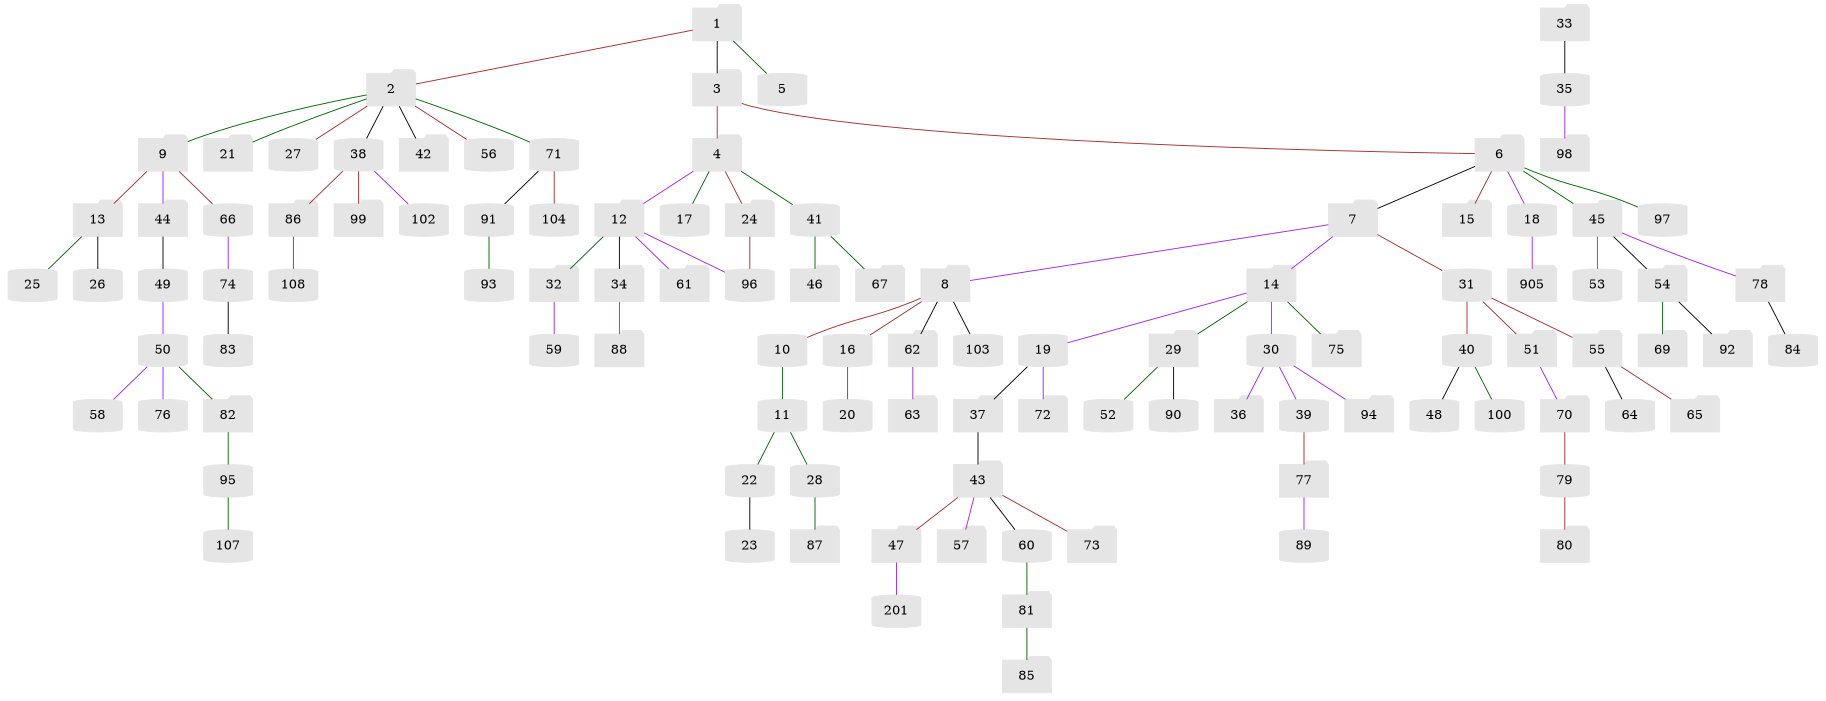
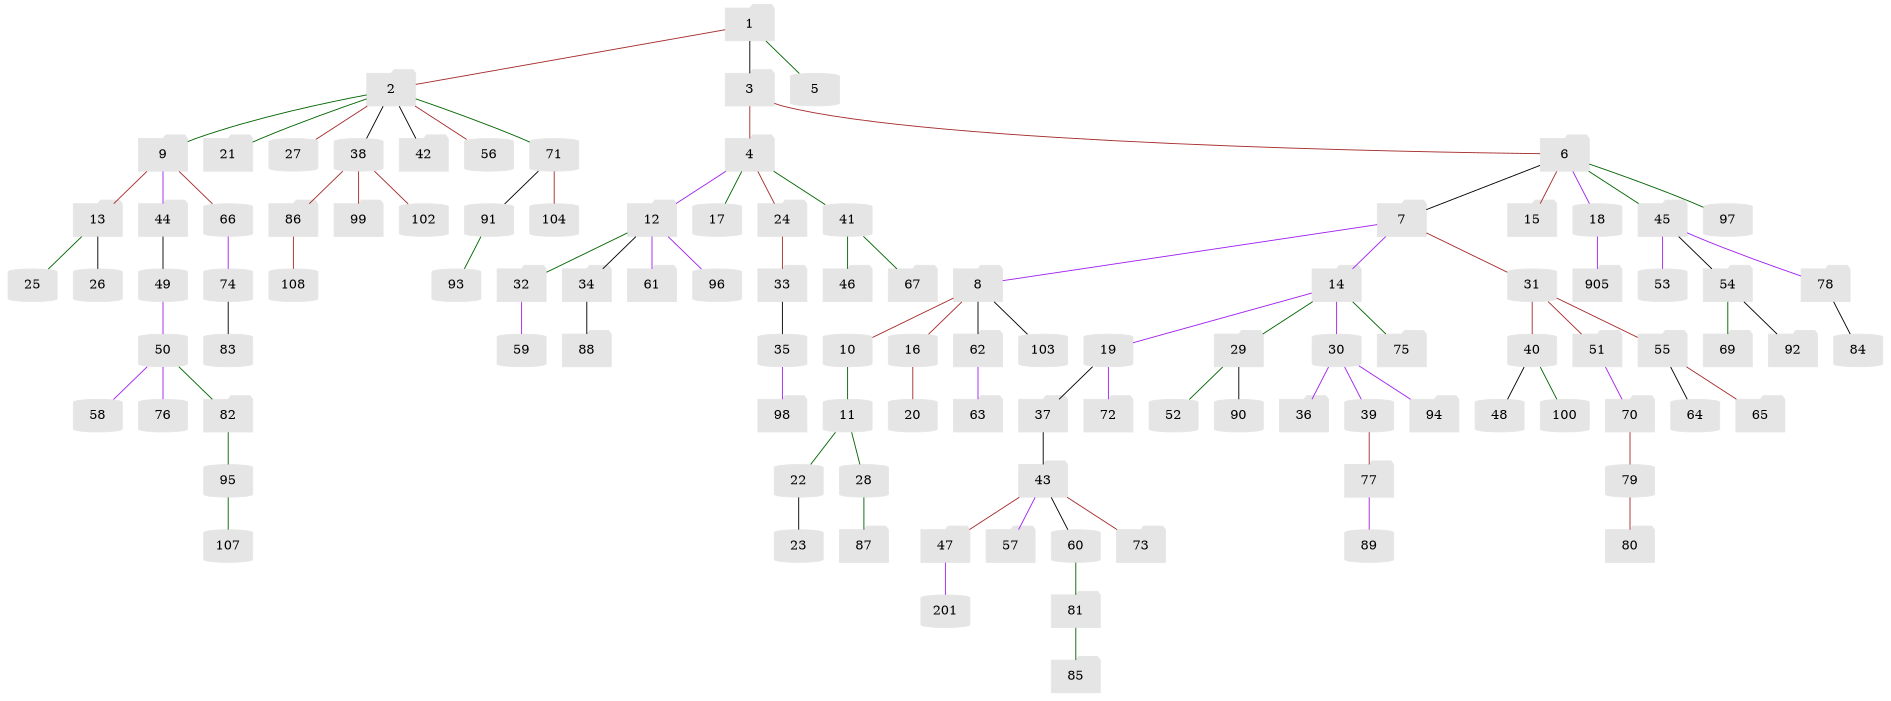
edge "38" -- "102": color purple -> brown
edge "24" -- "96": now "24" -- "33"
edge "34" -- "88": color purple -> black
